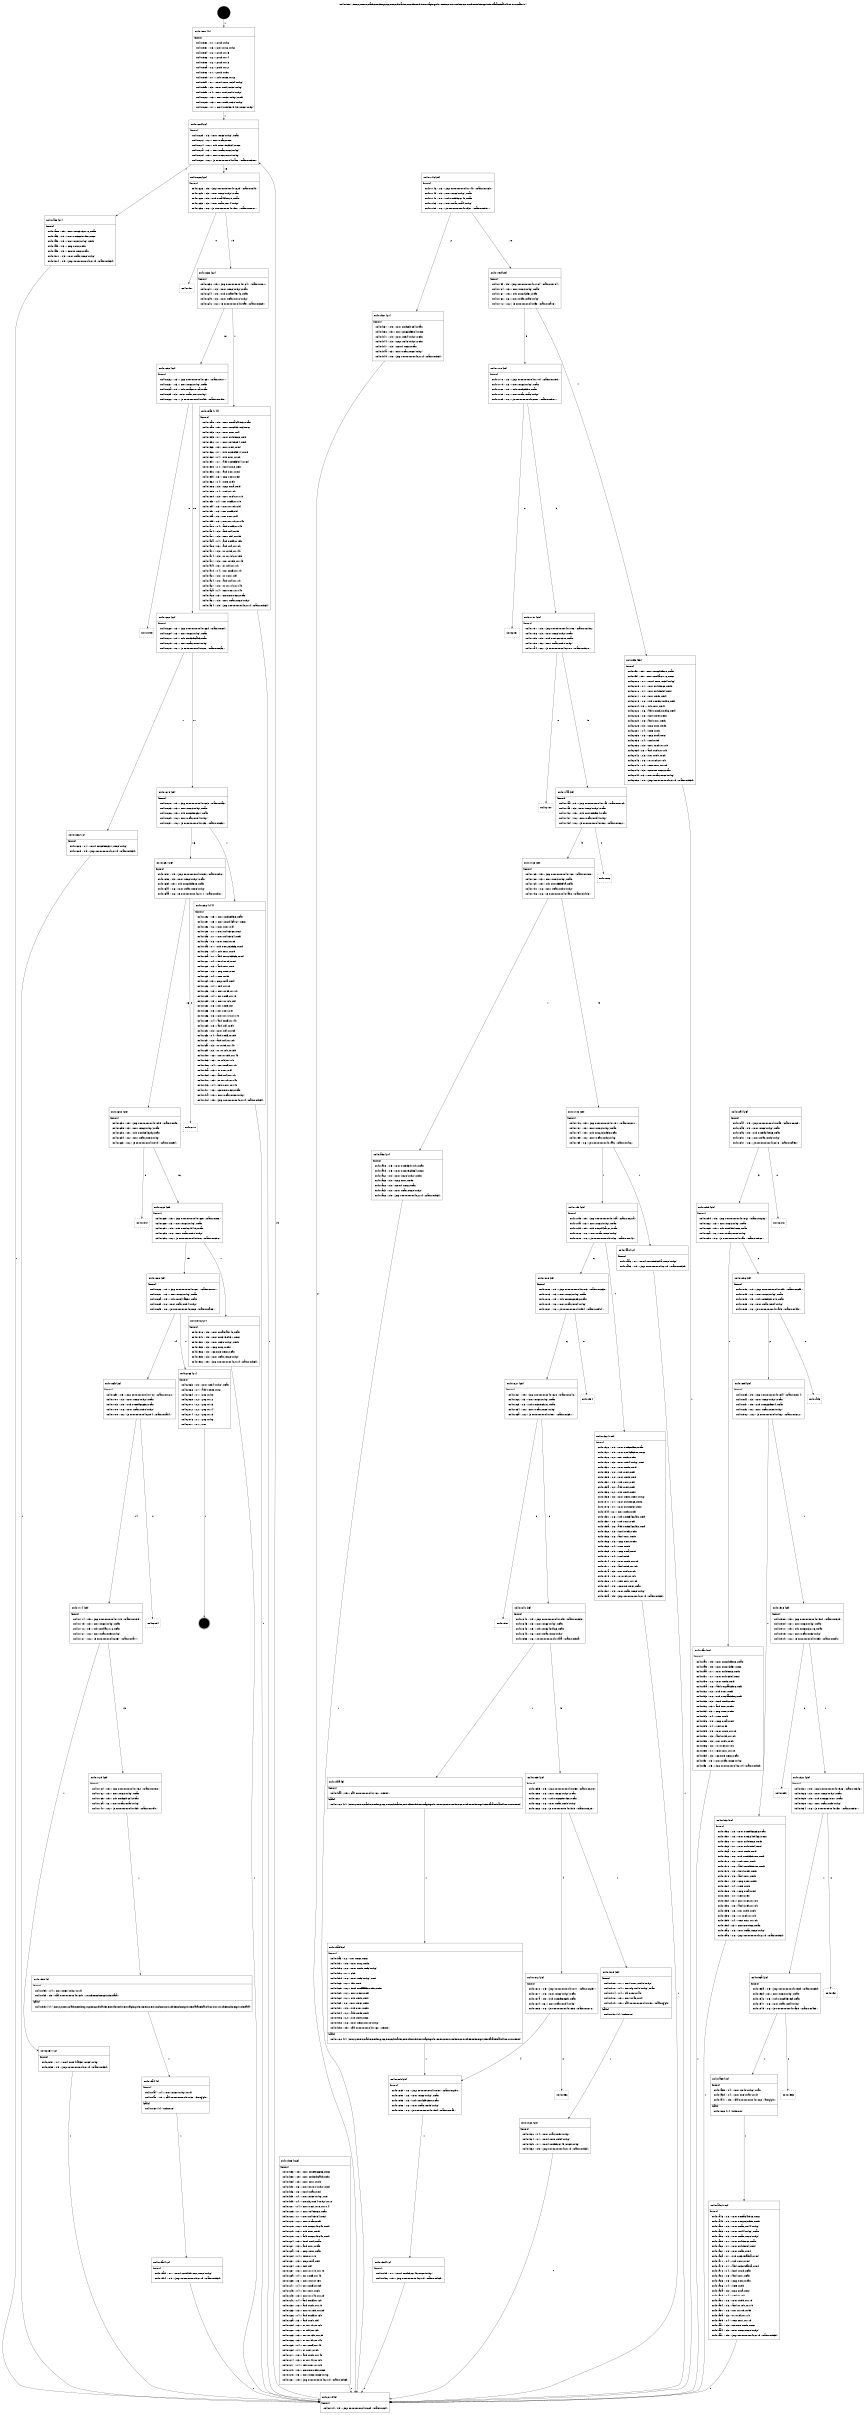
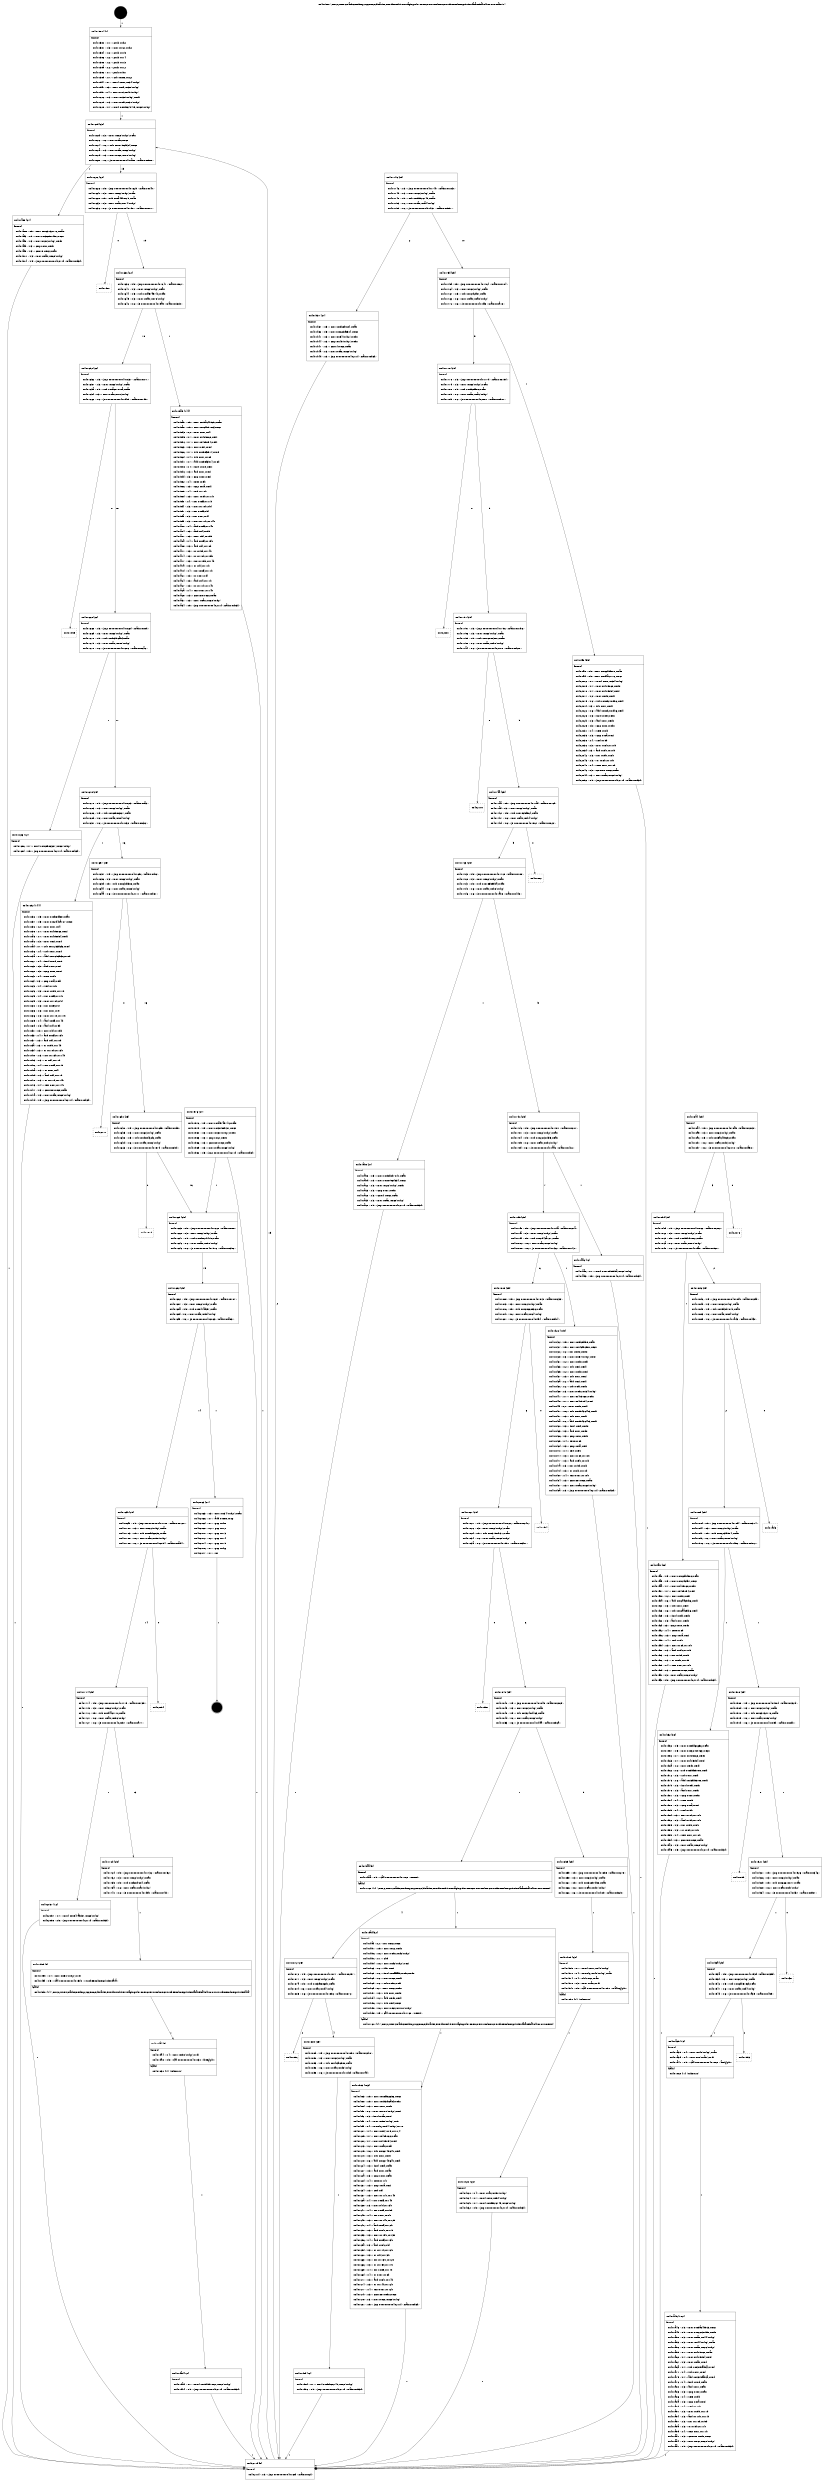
edge "0x4016c9 [25]" -> "0x401976 [27]": reversed
edge "0x401859 [25]" -> "0x401872 [25]": now "0x401baa [5]" -> "0x401872 [25]"
edge "0x401baf [52]" -> "0x40188b [25]": now "0x401baf [52]" -> "0x401be3 [163]"
